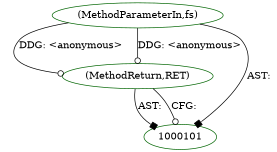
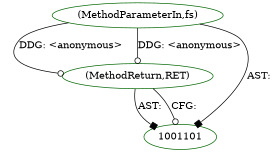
node "1000101": label "1000101" -> "1001101"
